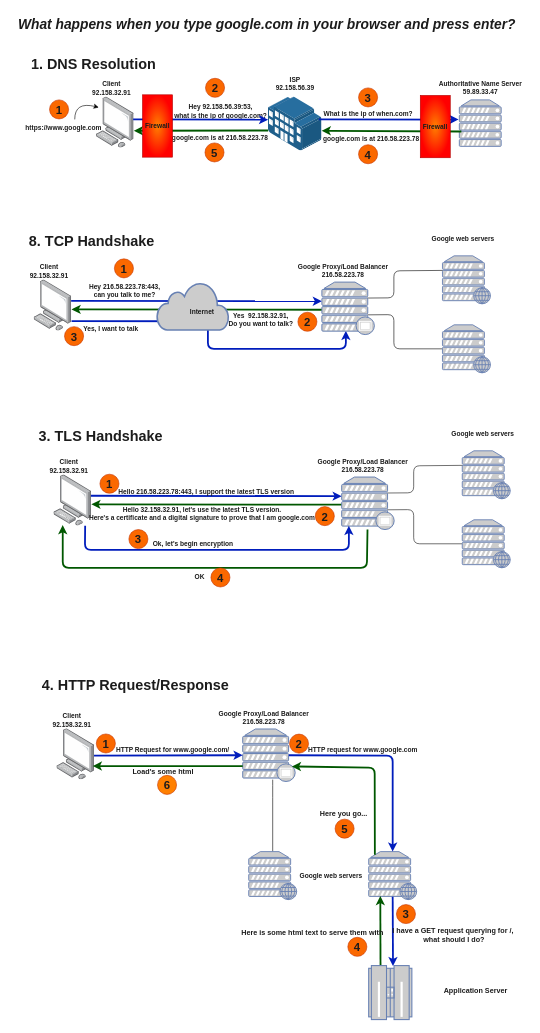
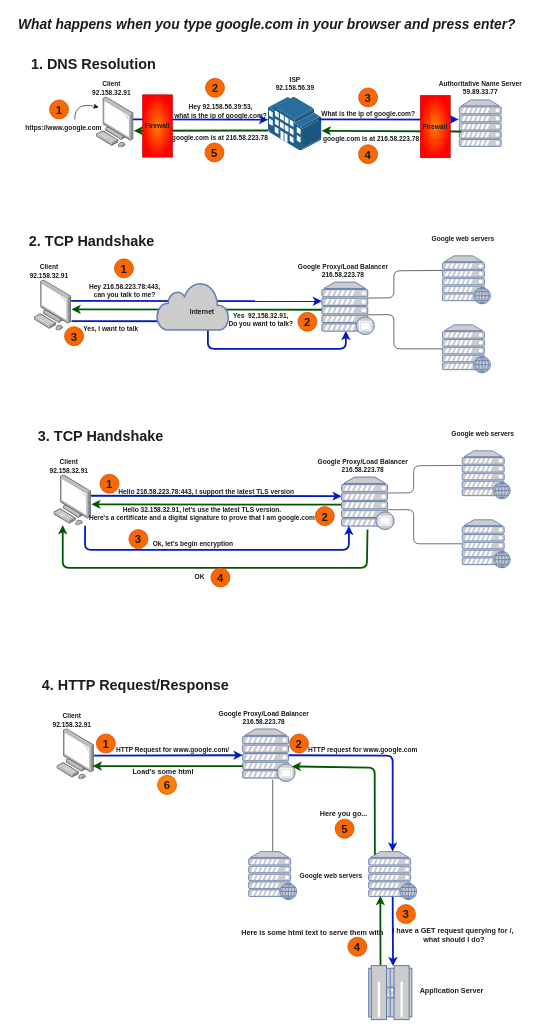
node "Authoritative Name Server 59.89.33.47": label "Authoritative Name Server 59.89.33.47" -> "Authoritative Name Server 59.89.33.77"
node "What is the ip of when.com?": label "What is the ip of when.com?" -> "What is the ip of google.com?"
node "8. TCP Handshake": label "8. TCP Handshake" -> "2. TCP Handshake"
node "3. TLS Handshake": label "3. TLS Handshake" -> "3. TCP Handshake"
node "Application Server": moved (476, 988) -> (452, 988)
